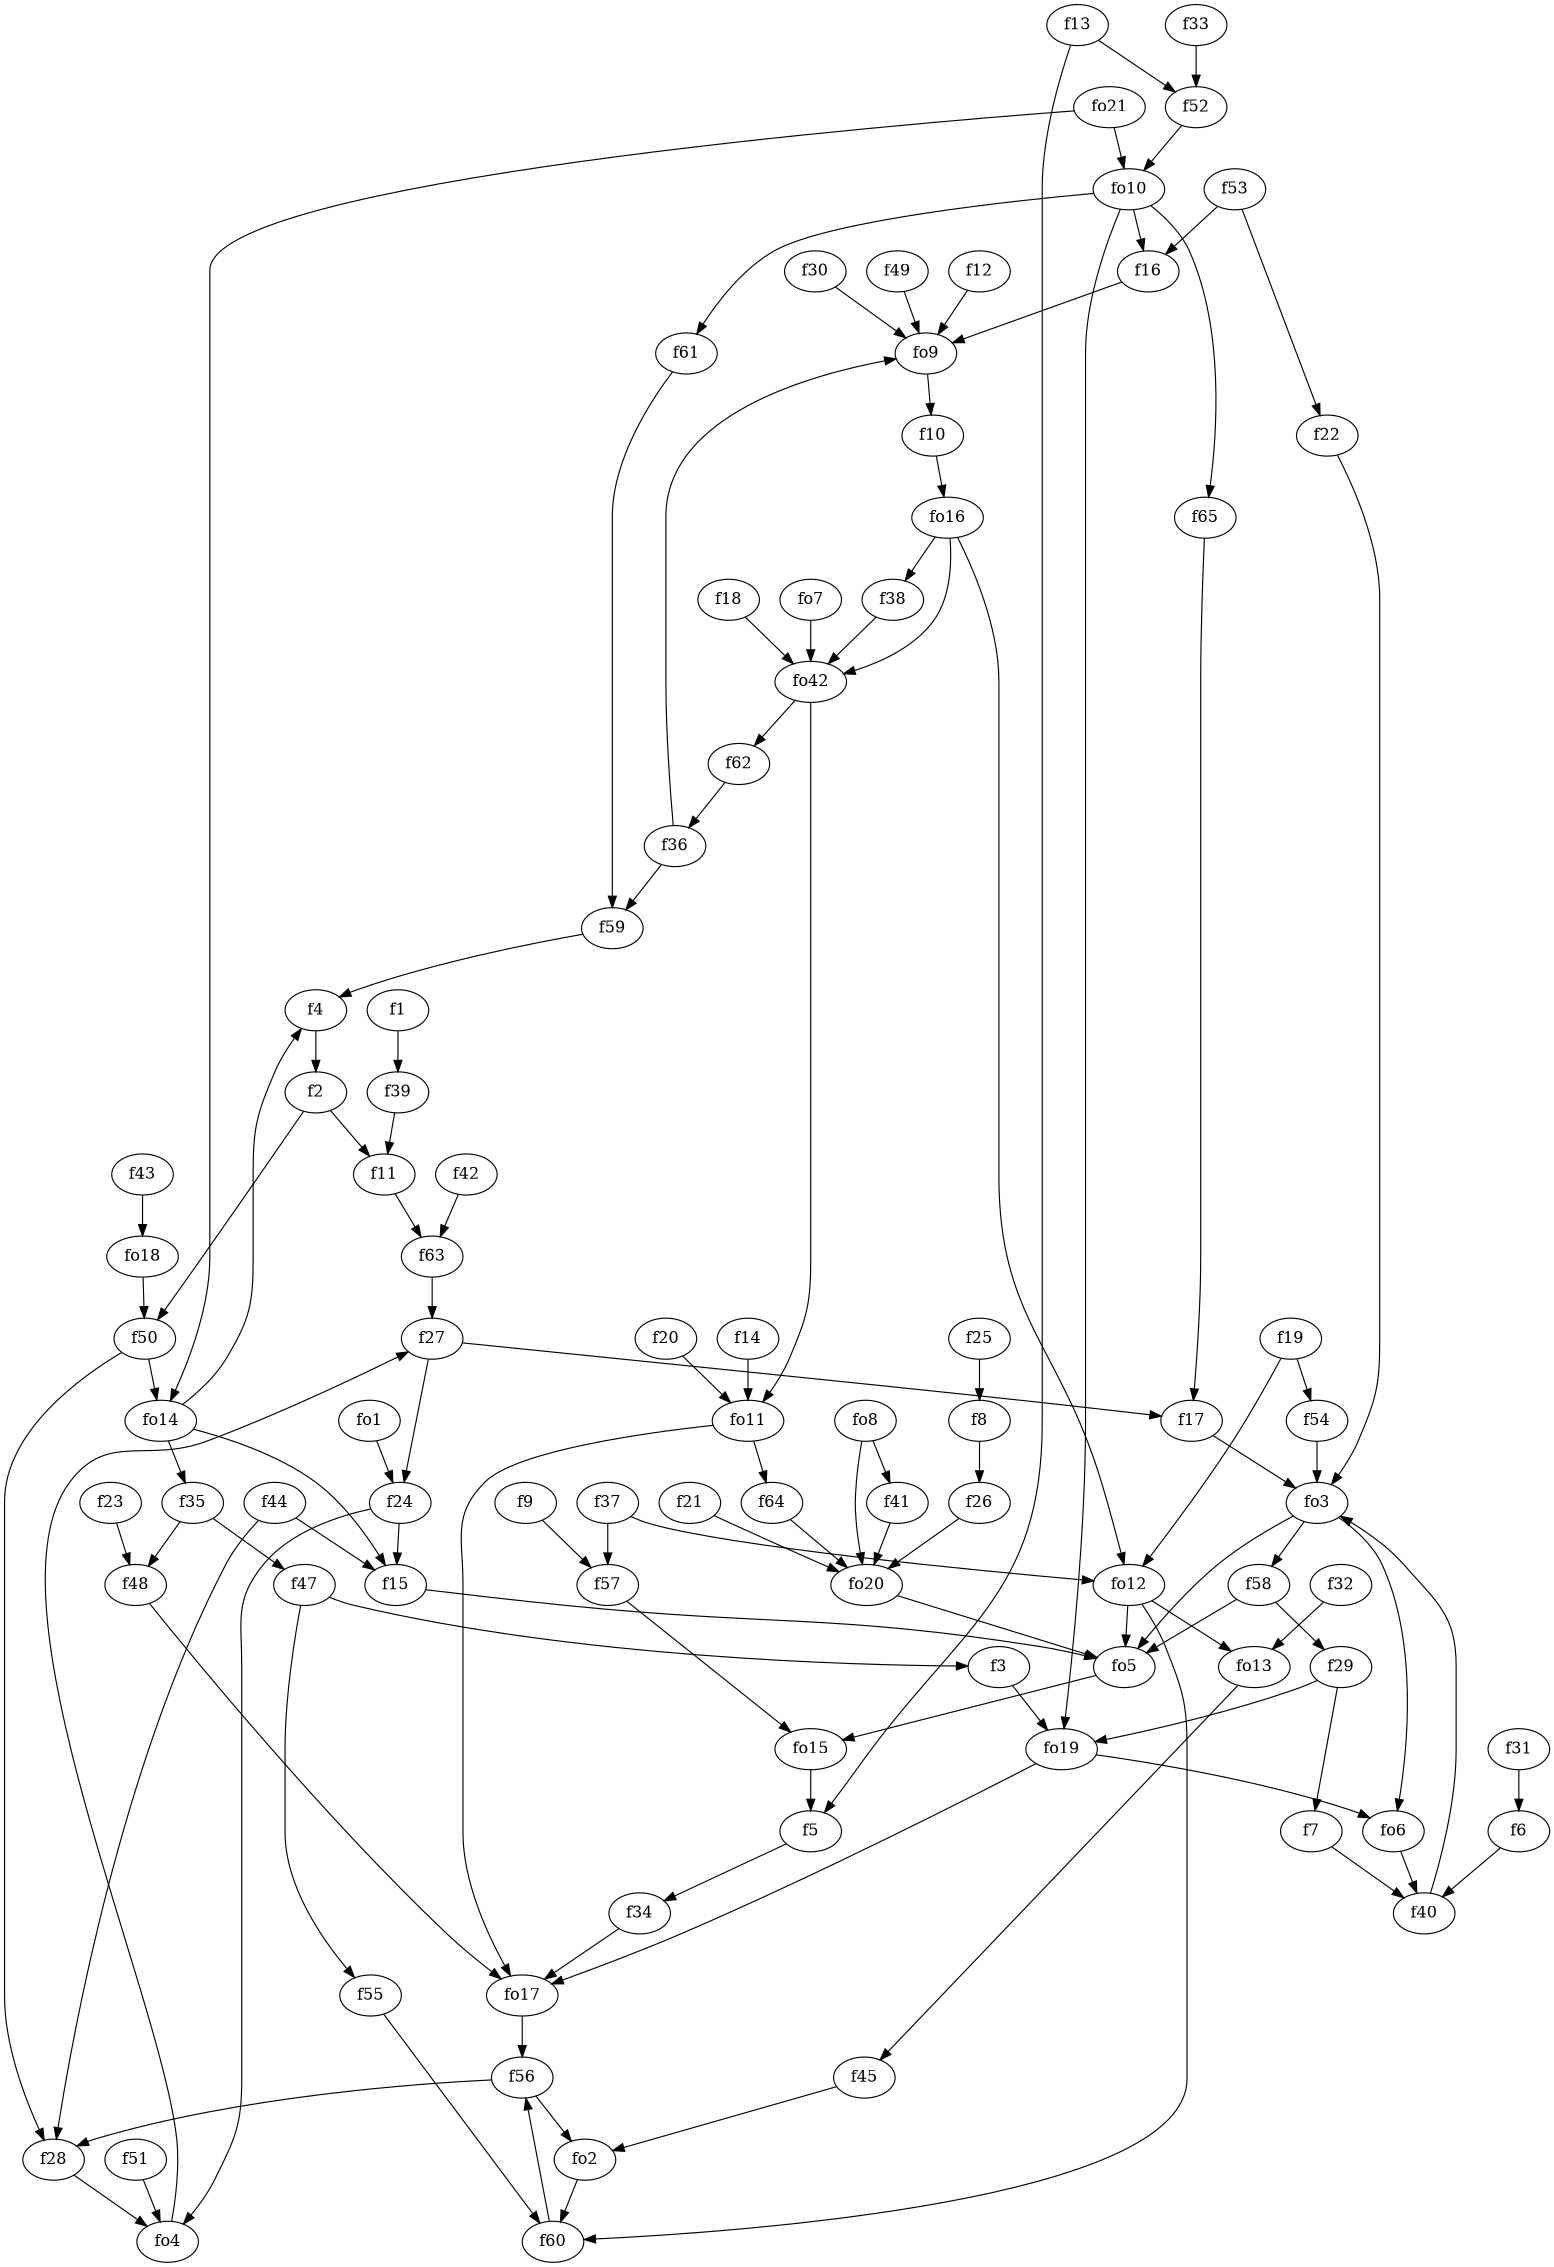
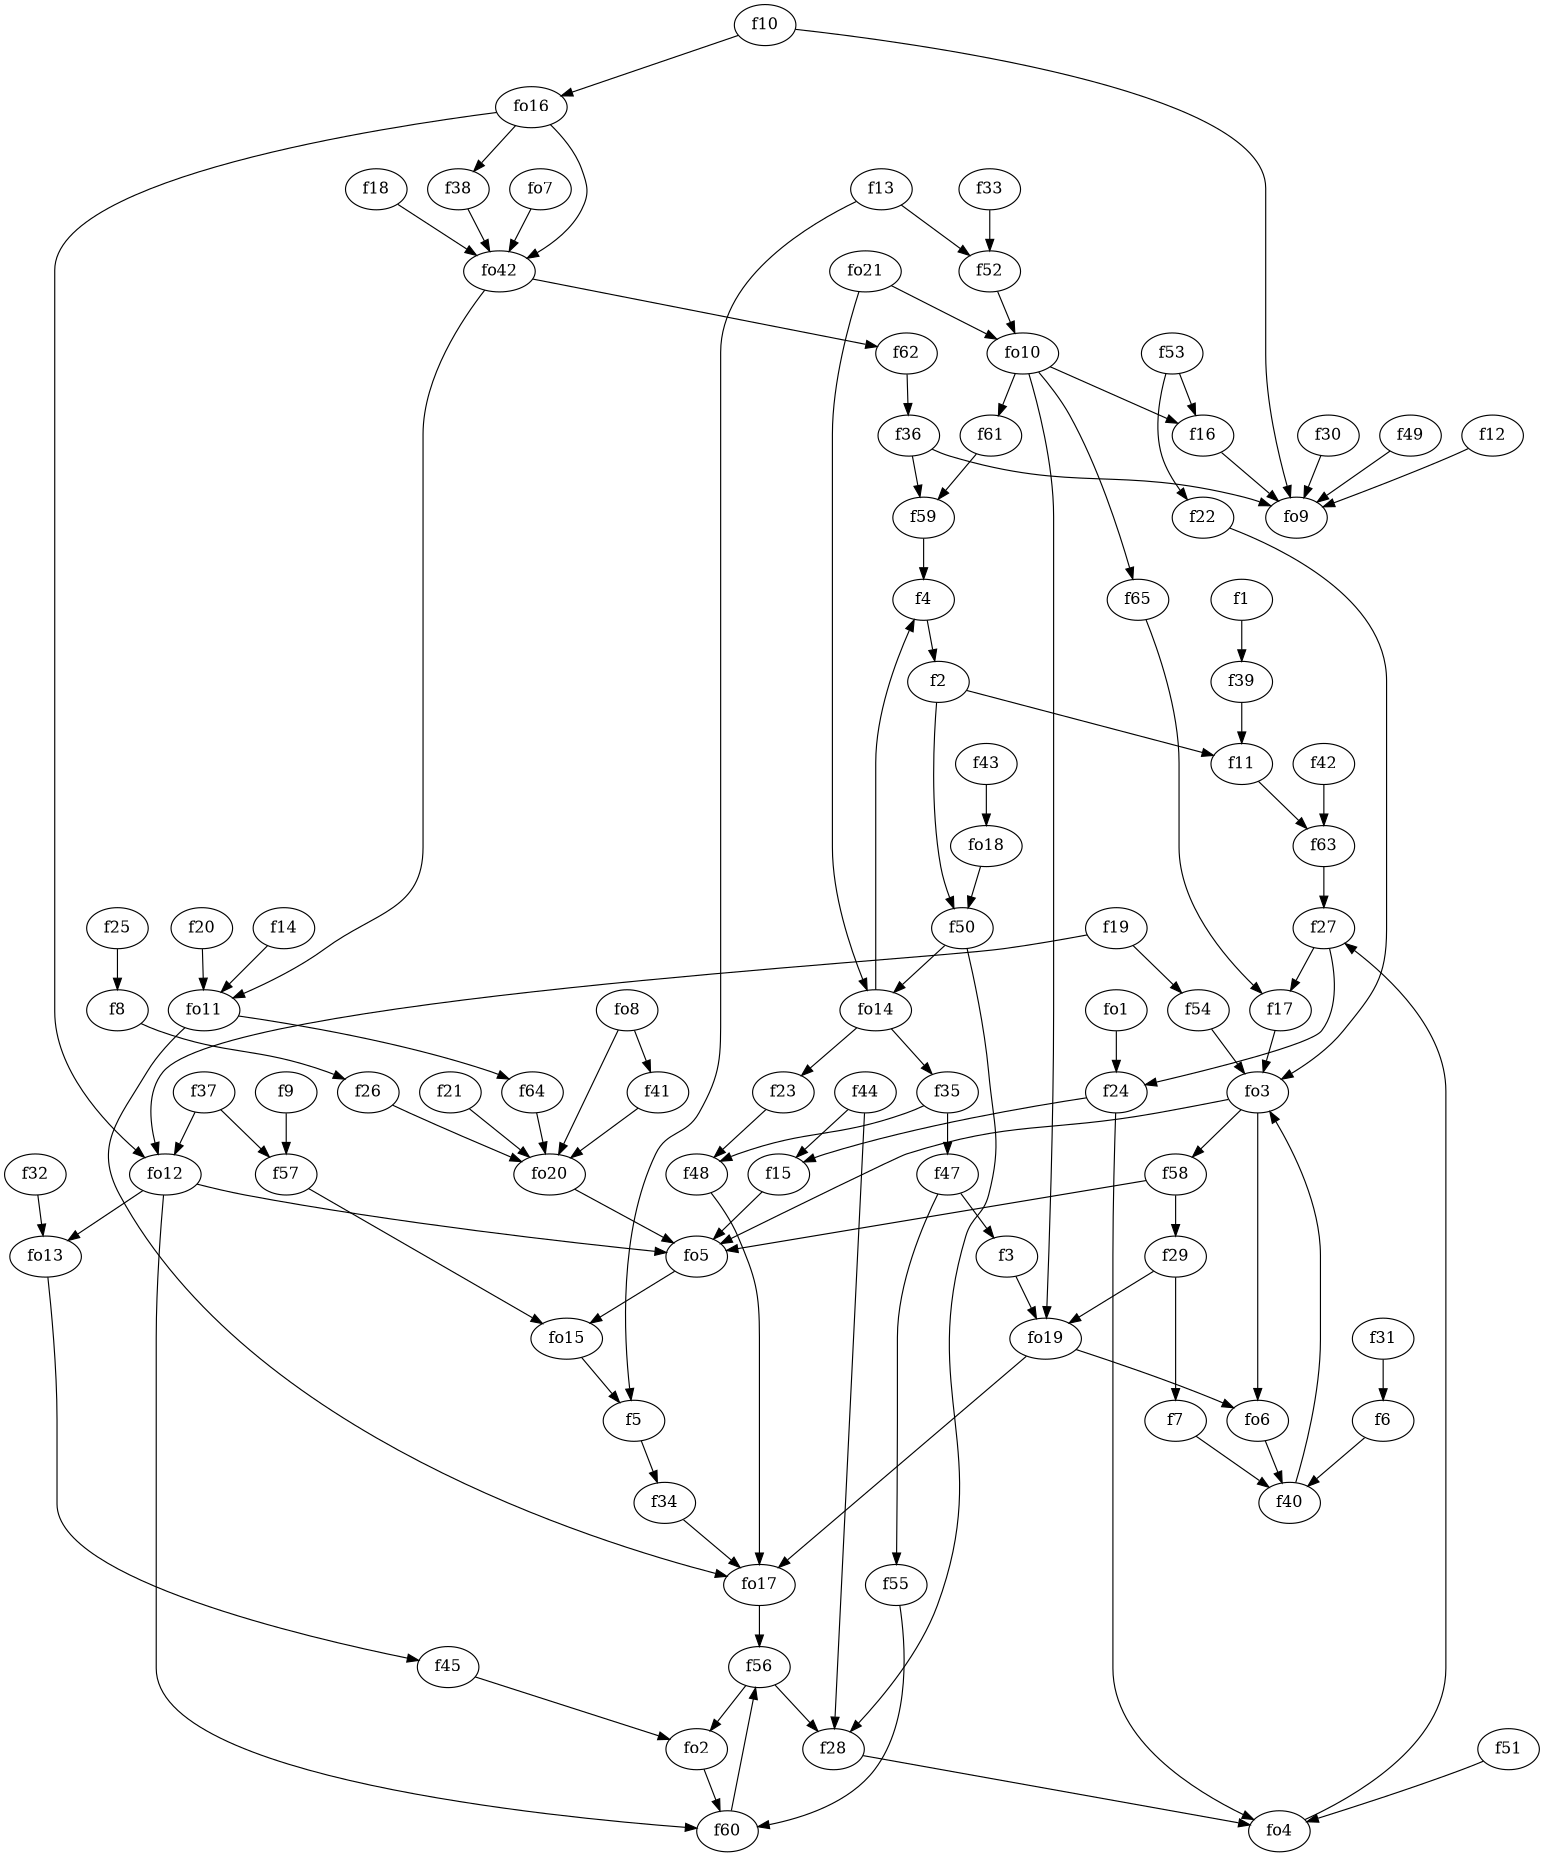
edge "fo9" -> "f10": reversed
edge "fo14" -> "f15": now "fo14" -> "f23"
